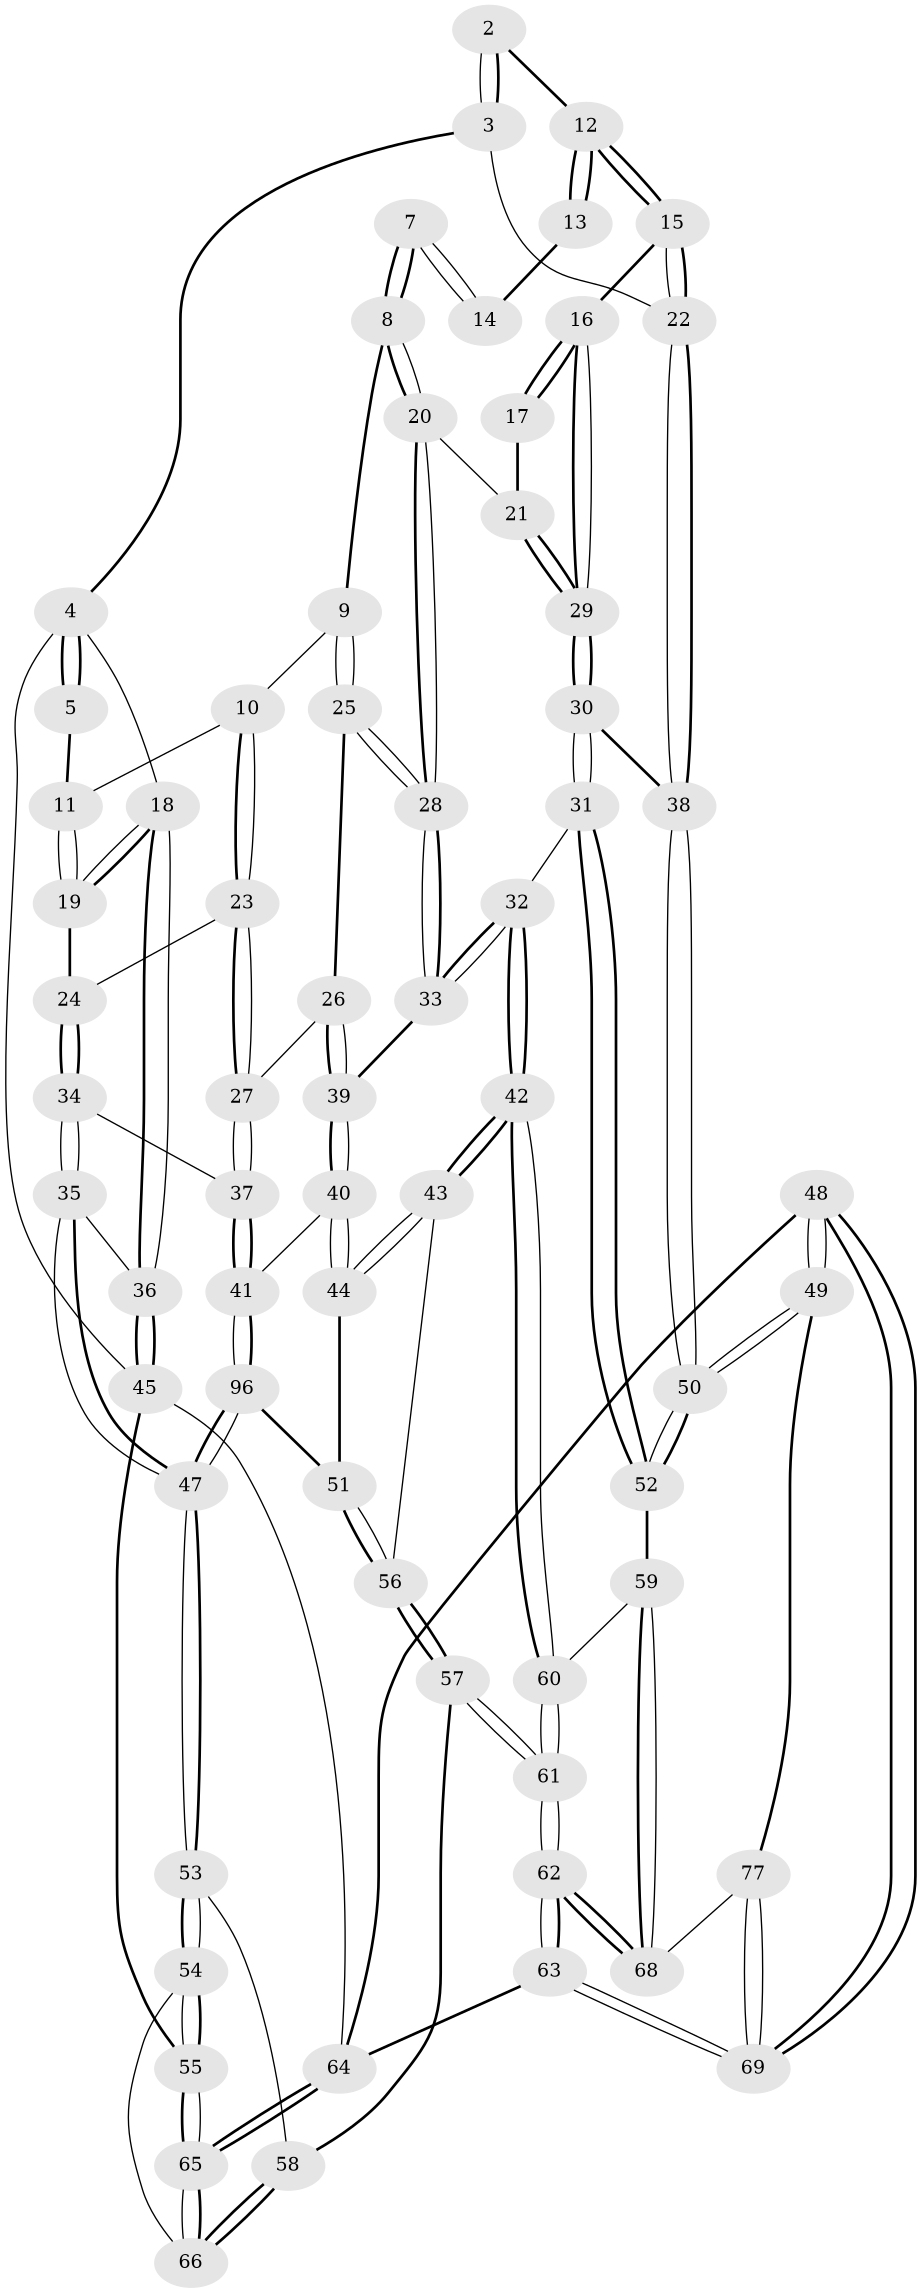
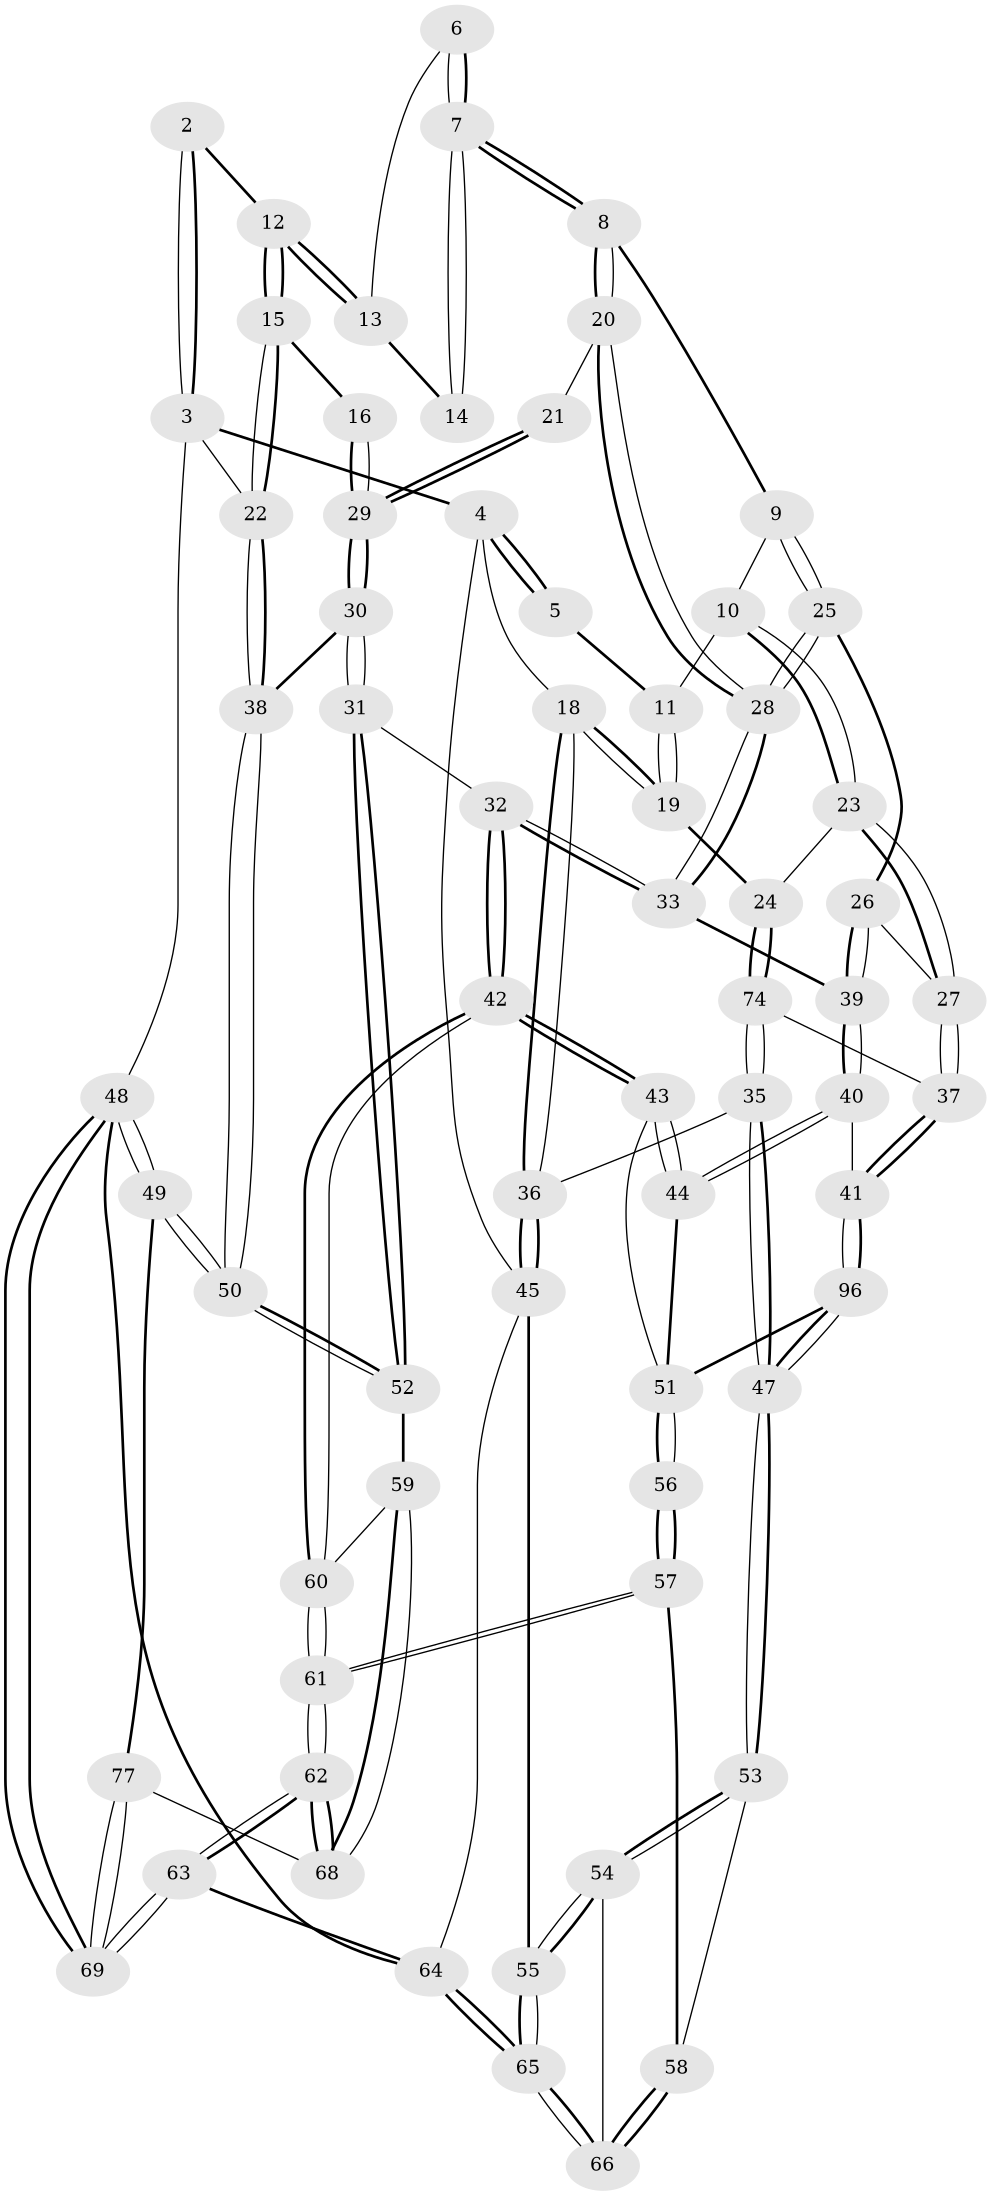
node "6": added
node "17": removed
edge "3" -- "48": added
node "34": label "34" -> "74"
edge "43" -- "56": now "43" -- "51"
